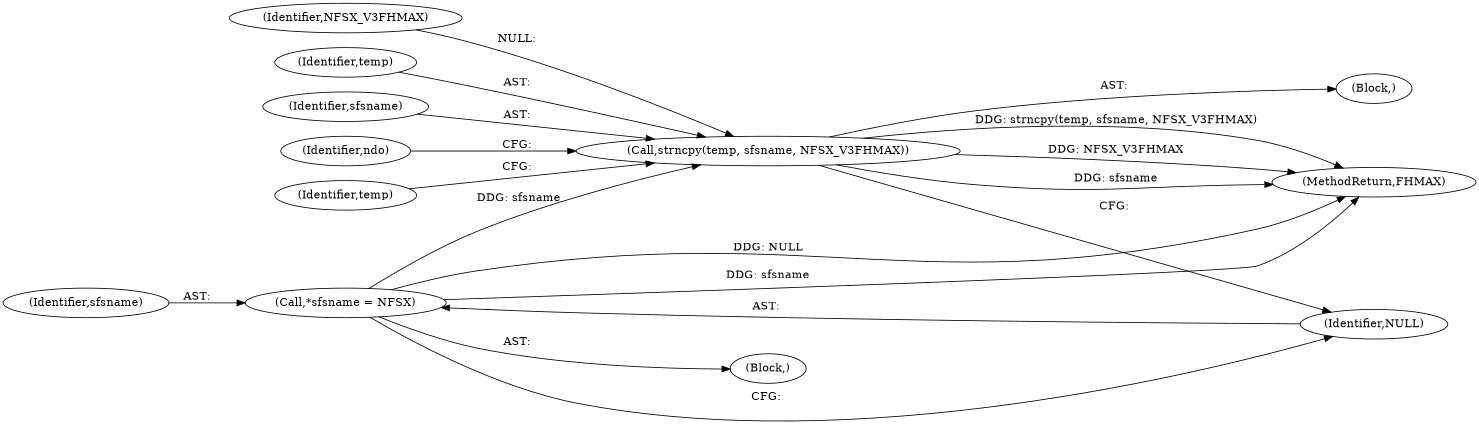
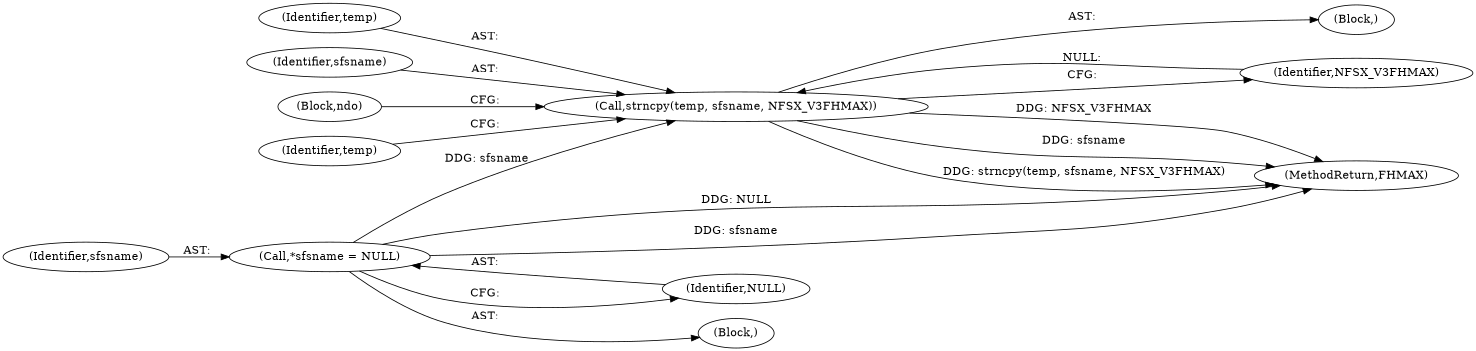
node "(Identifier,ndo)": label "(Identifier,ndo)" -> "(Block,ndo)"
edge "(Call,strncpy(temp, sfsname, NFSX_V3FHMAX))" -> "(Identifier,NULL)": now "(Call,strncpy(temp, sfsname, NFSX_V3FHMAX))" -> "(Identifier,NFSX_V3FHMAX)"
node "(Call,*sfsname = NFSX)": label "(Call,*sfsname = NFSX)" -> "(Call,*sfsname = NULL)"
